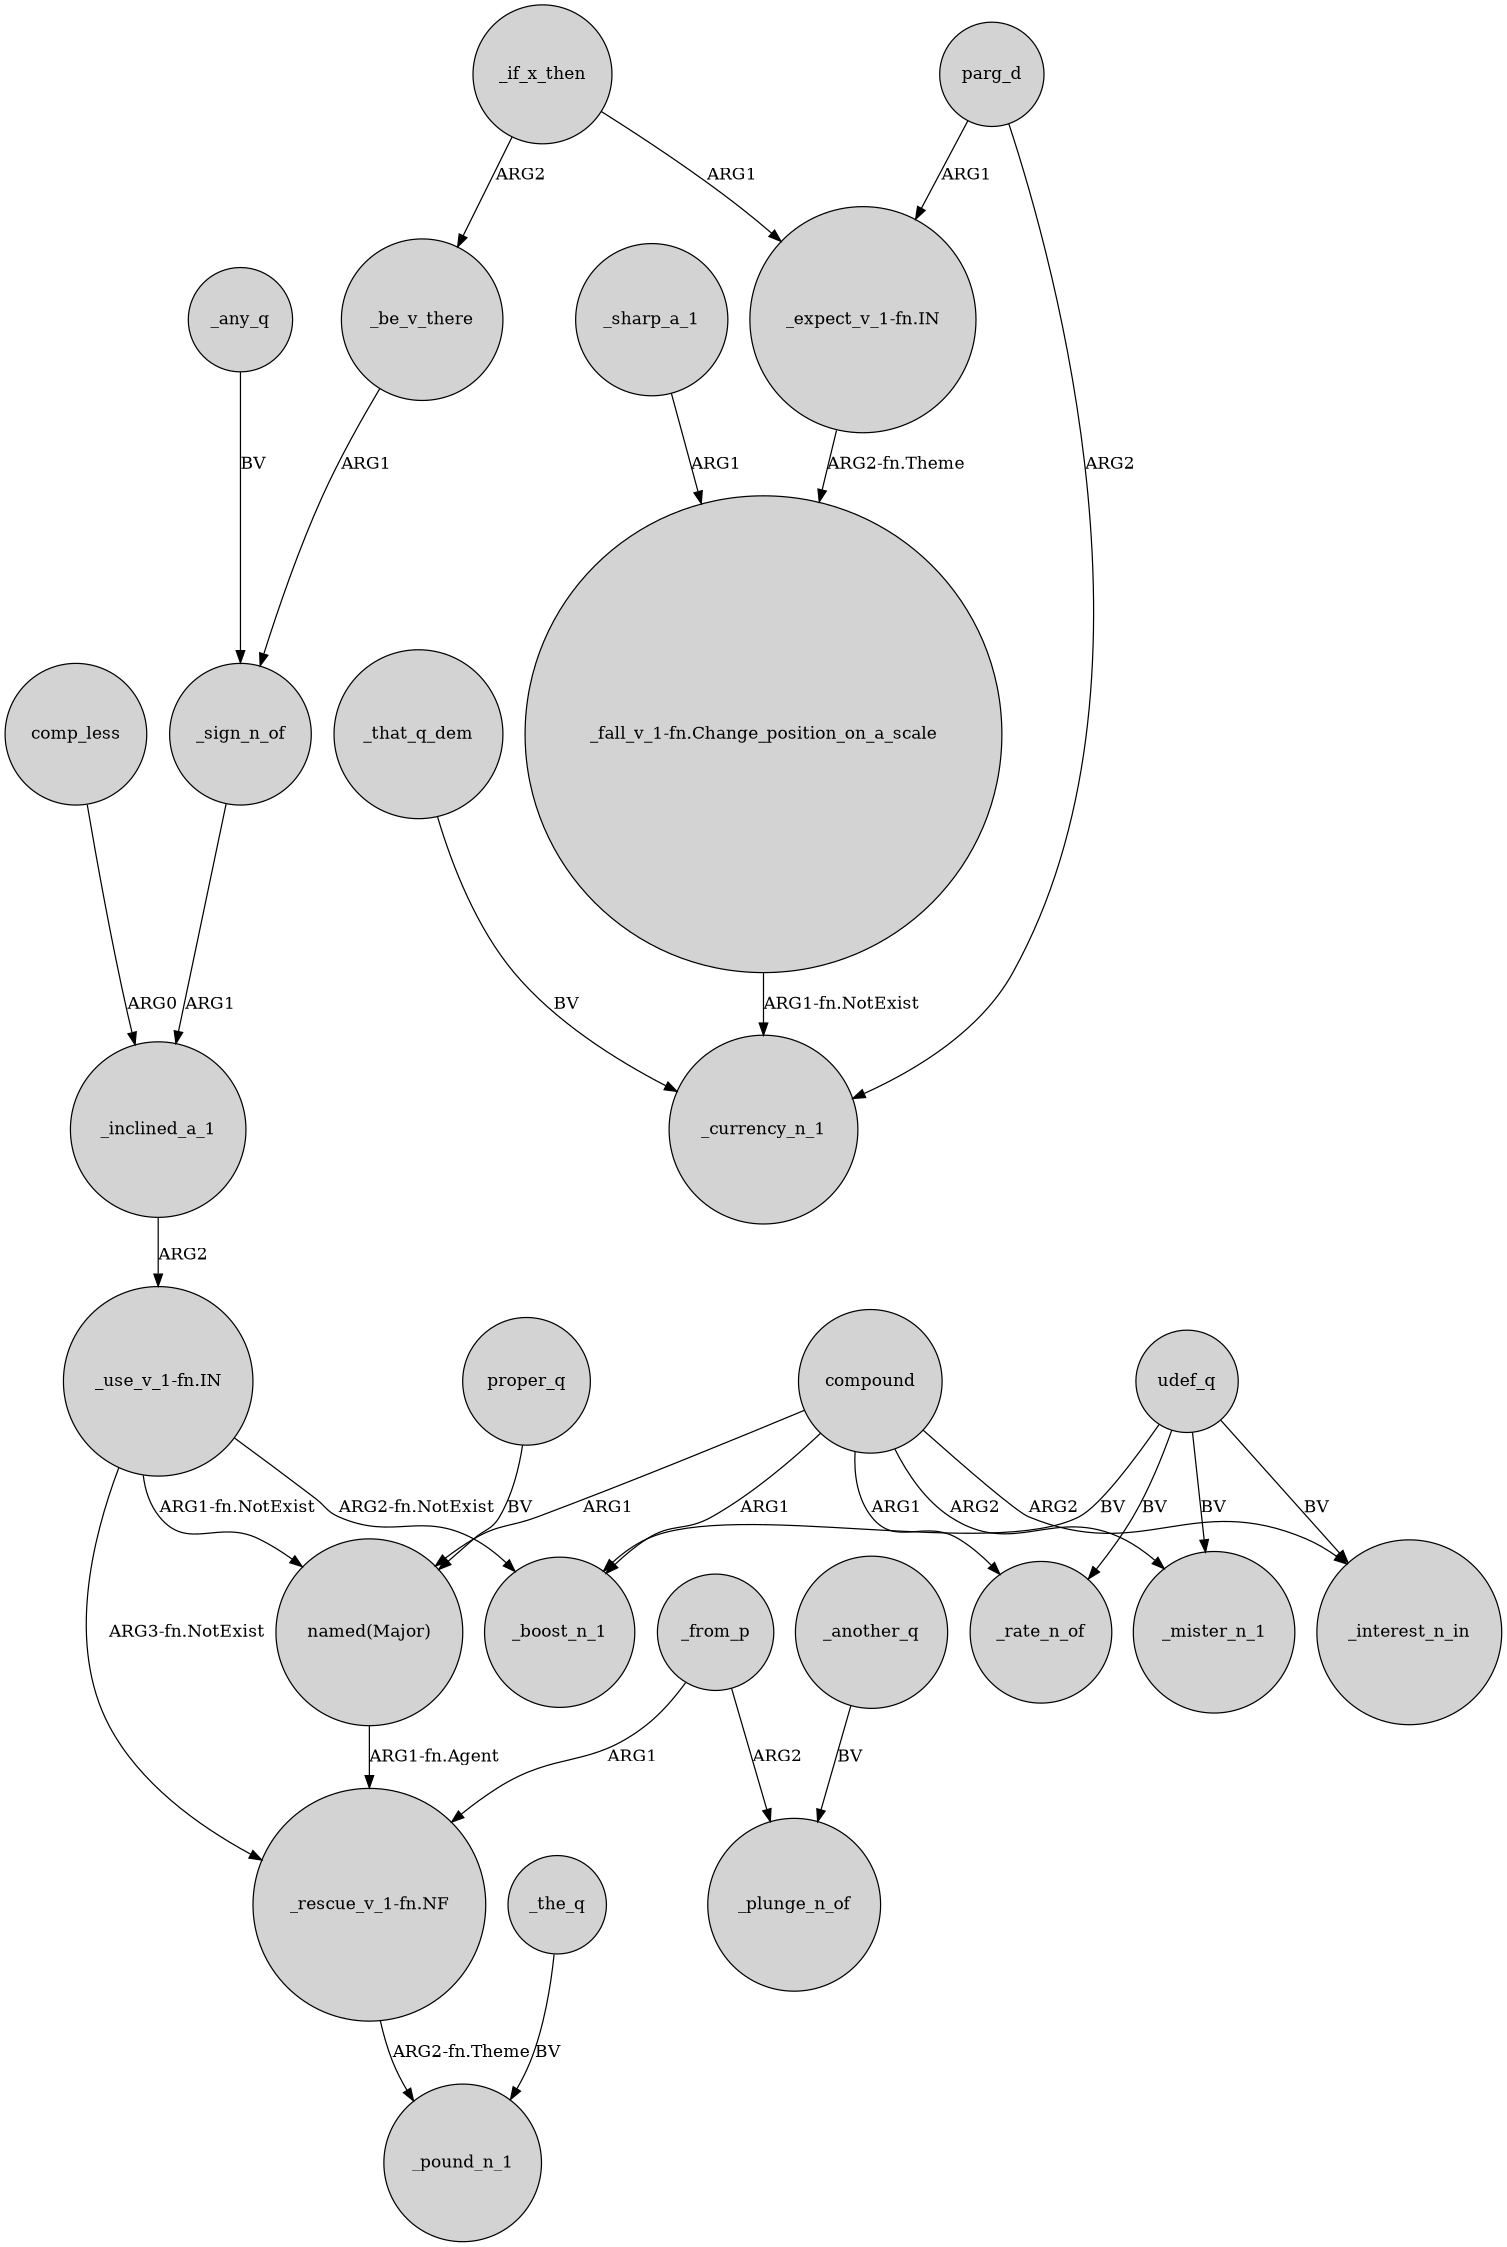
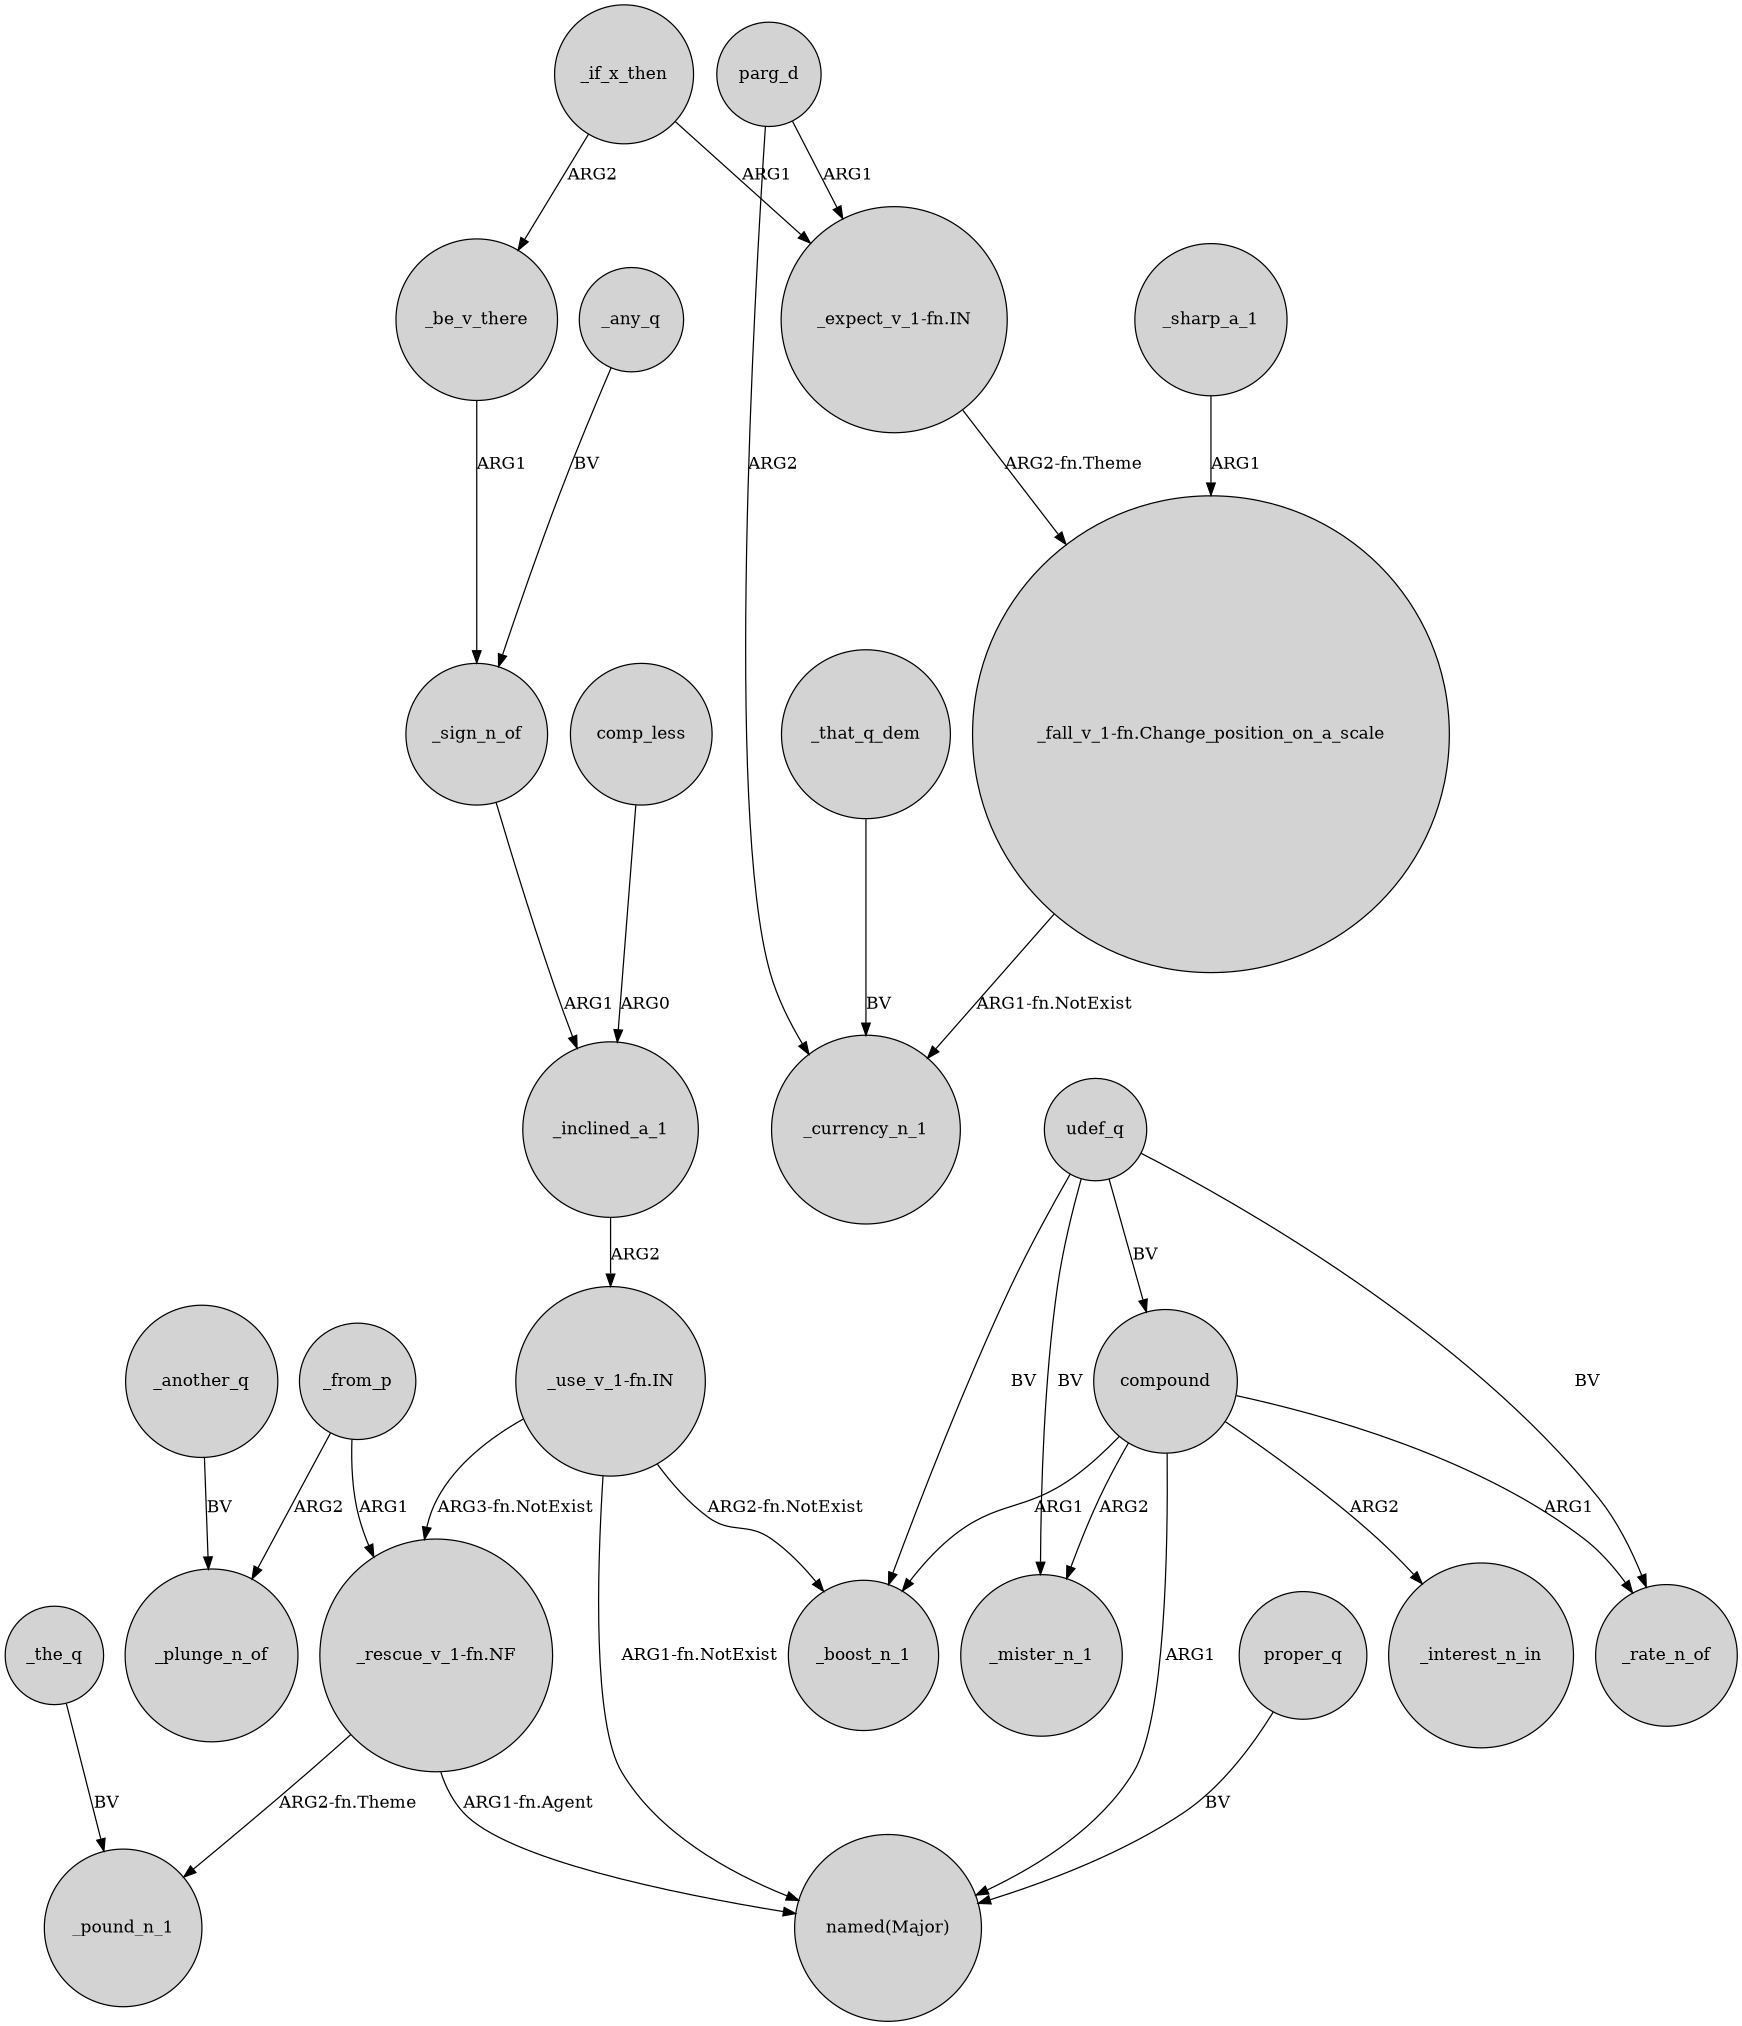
edge "udef_q" -> "_interest_n_in": now "udef_q" -> "compound"
edge "named(Major)" -> "_rescue_v_1-fn.NF": reversed
